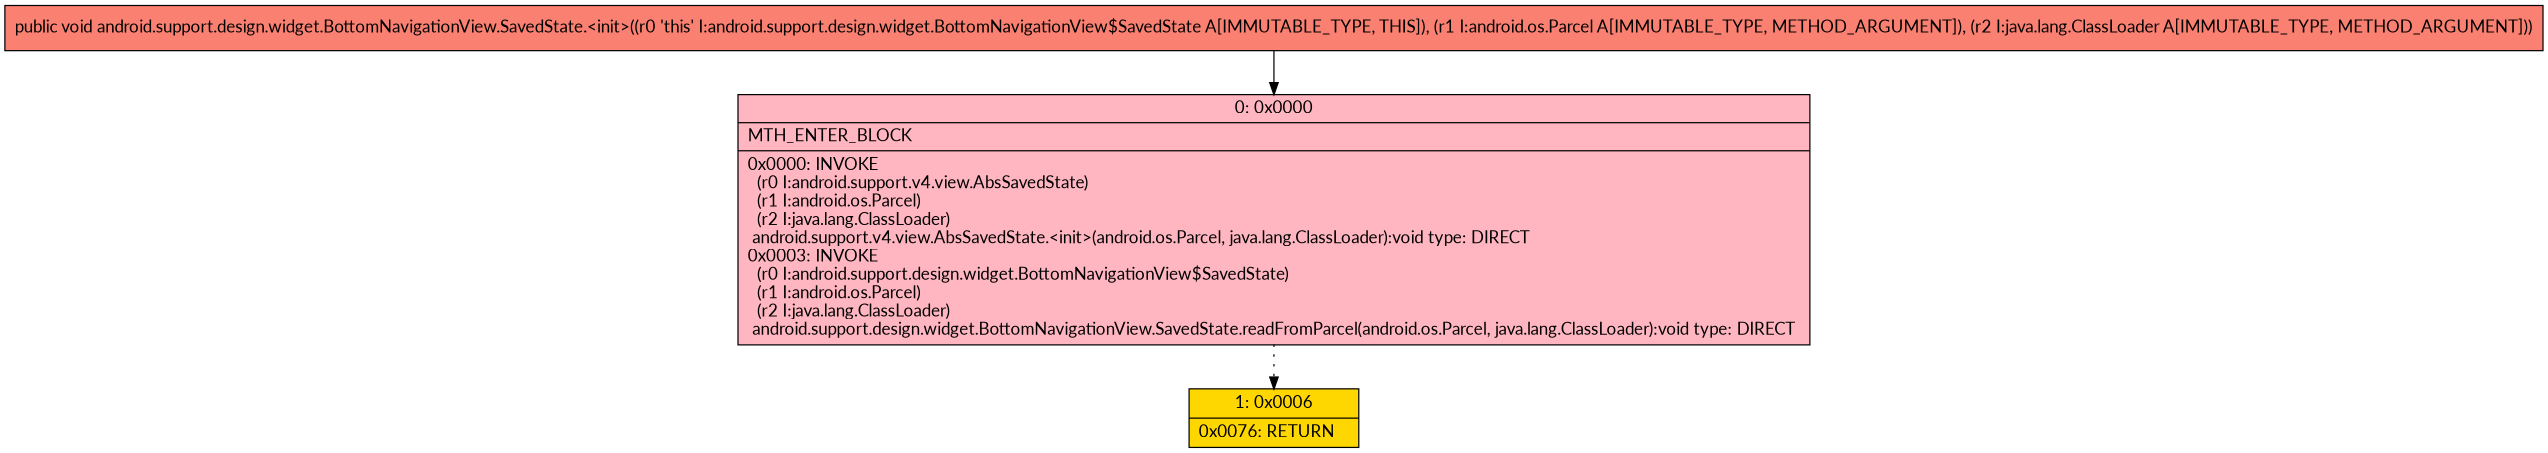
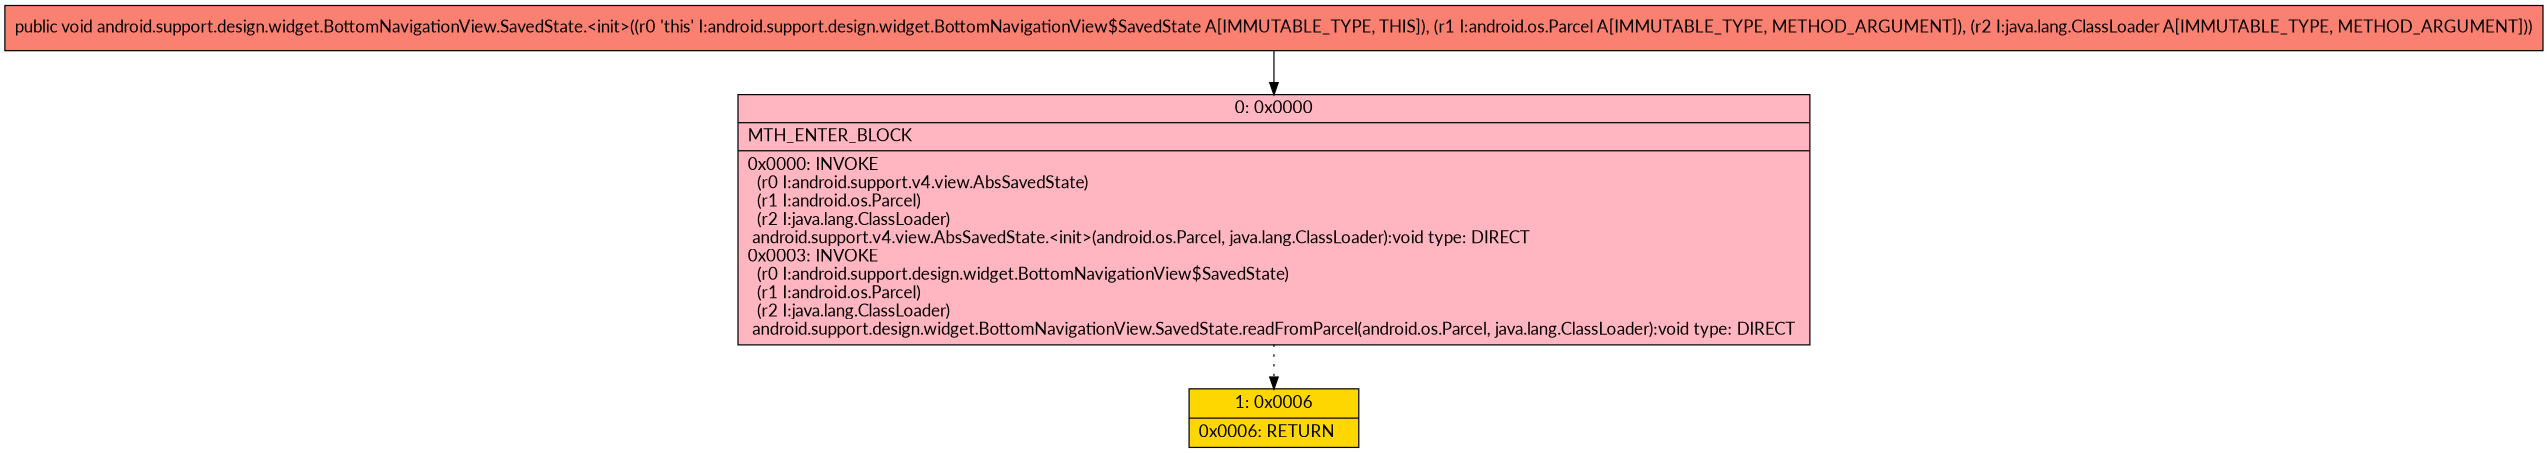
node "1: 0x0006": text "0x0076: RETURN" -> "0x0006: RETURN"
